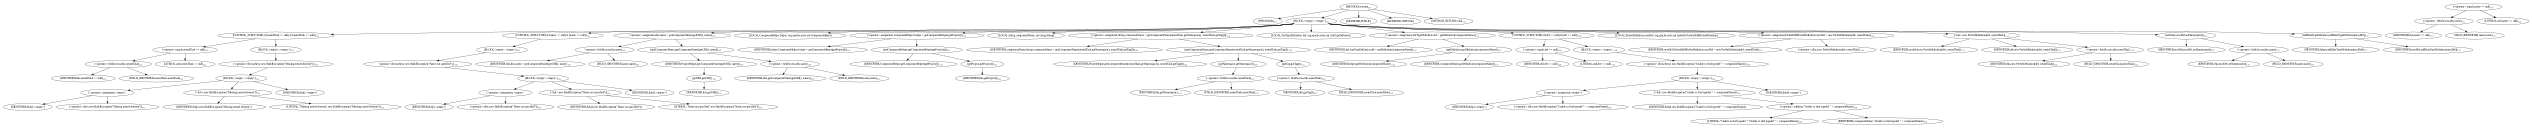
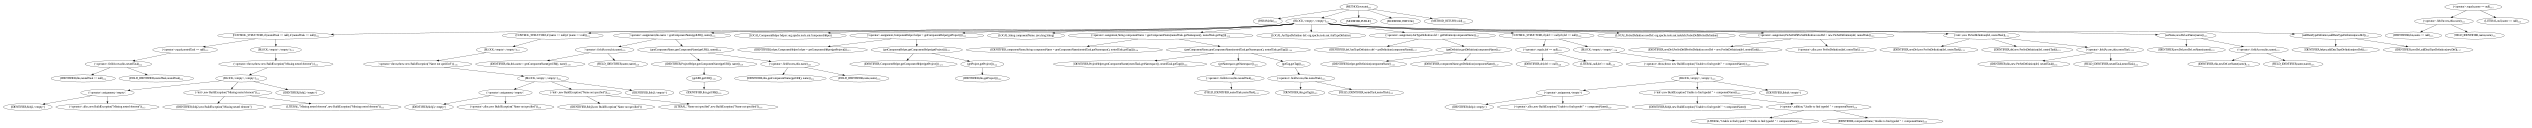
node "(LITERAL,null,nestedTask == null)": removed
node "(IDENTIFIER,this,getNamespace())": removed
